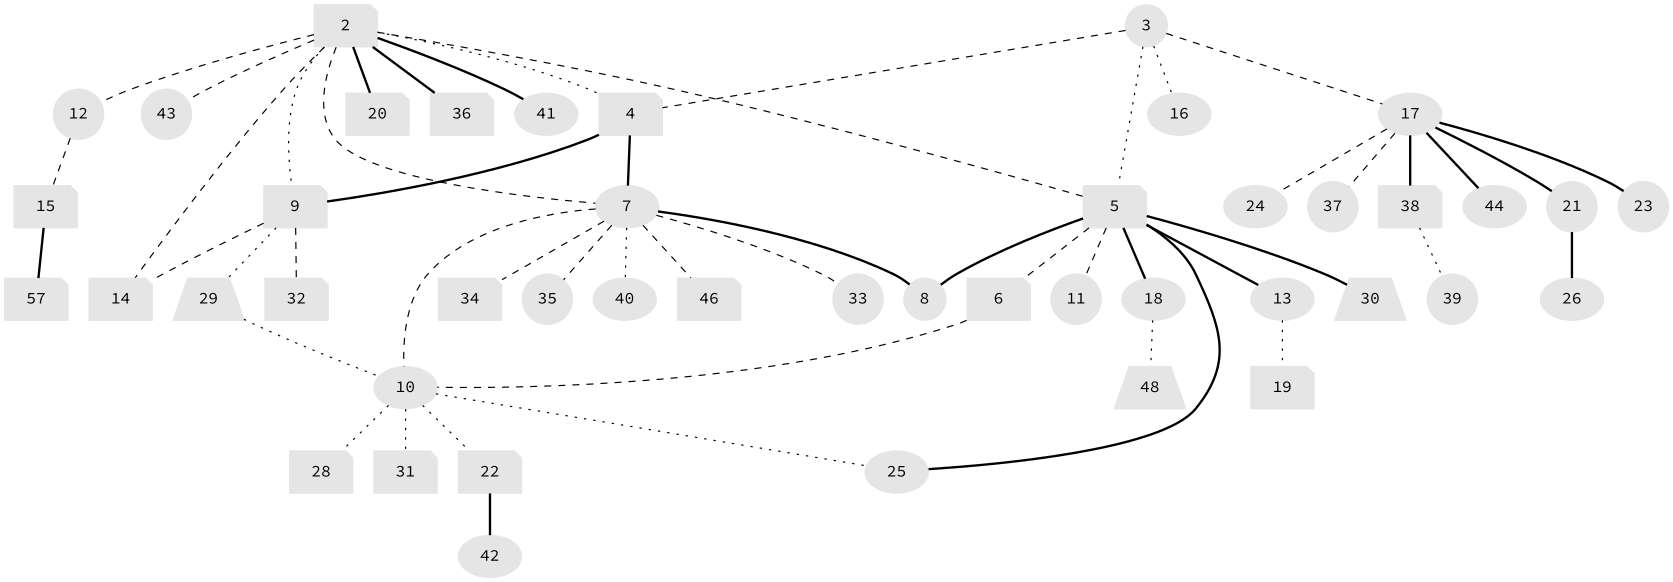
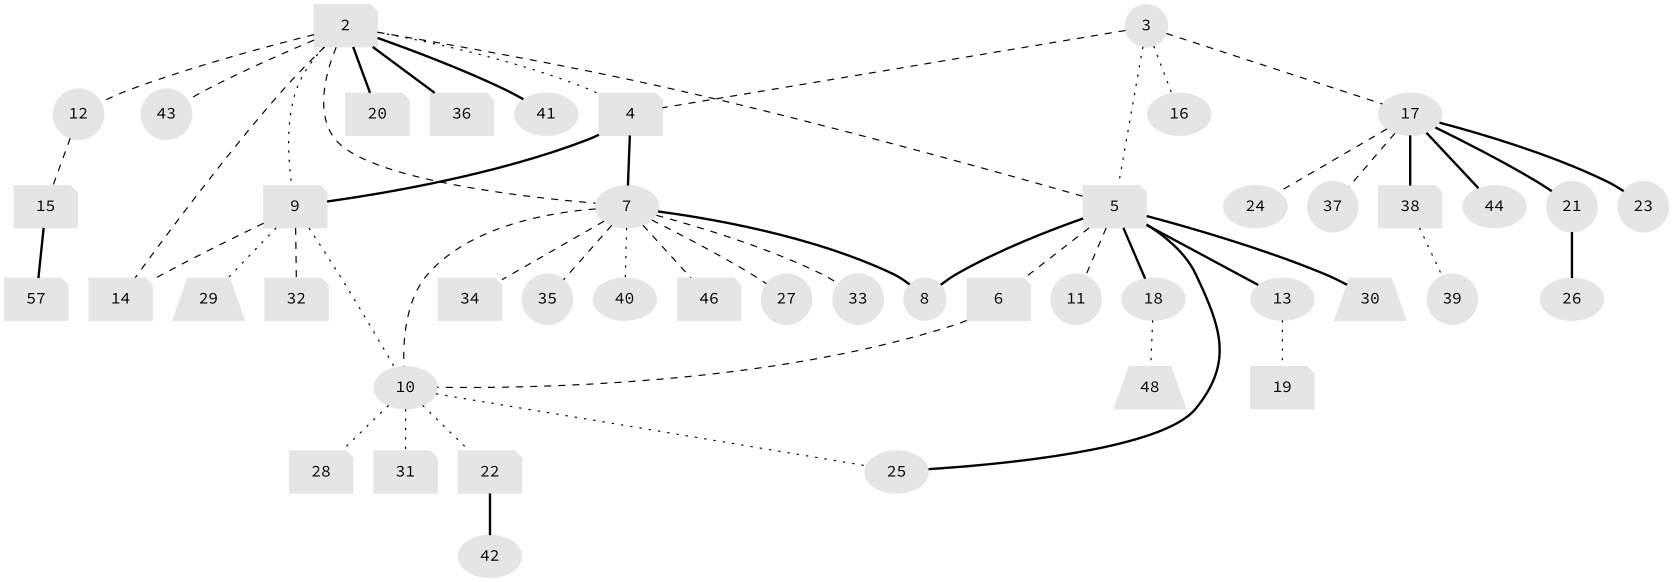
node "27": added
edge "29" -- "10": now "9" -- "10"
